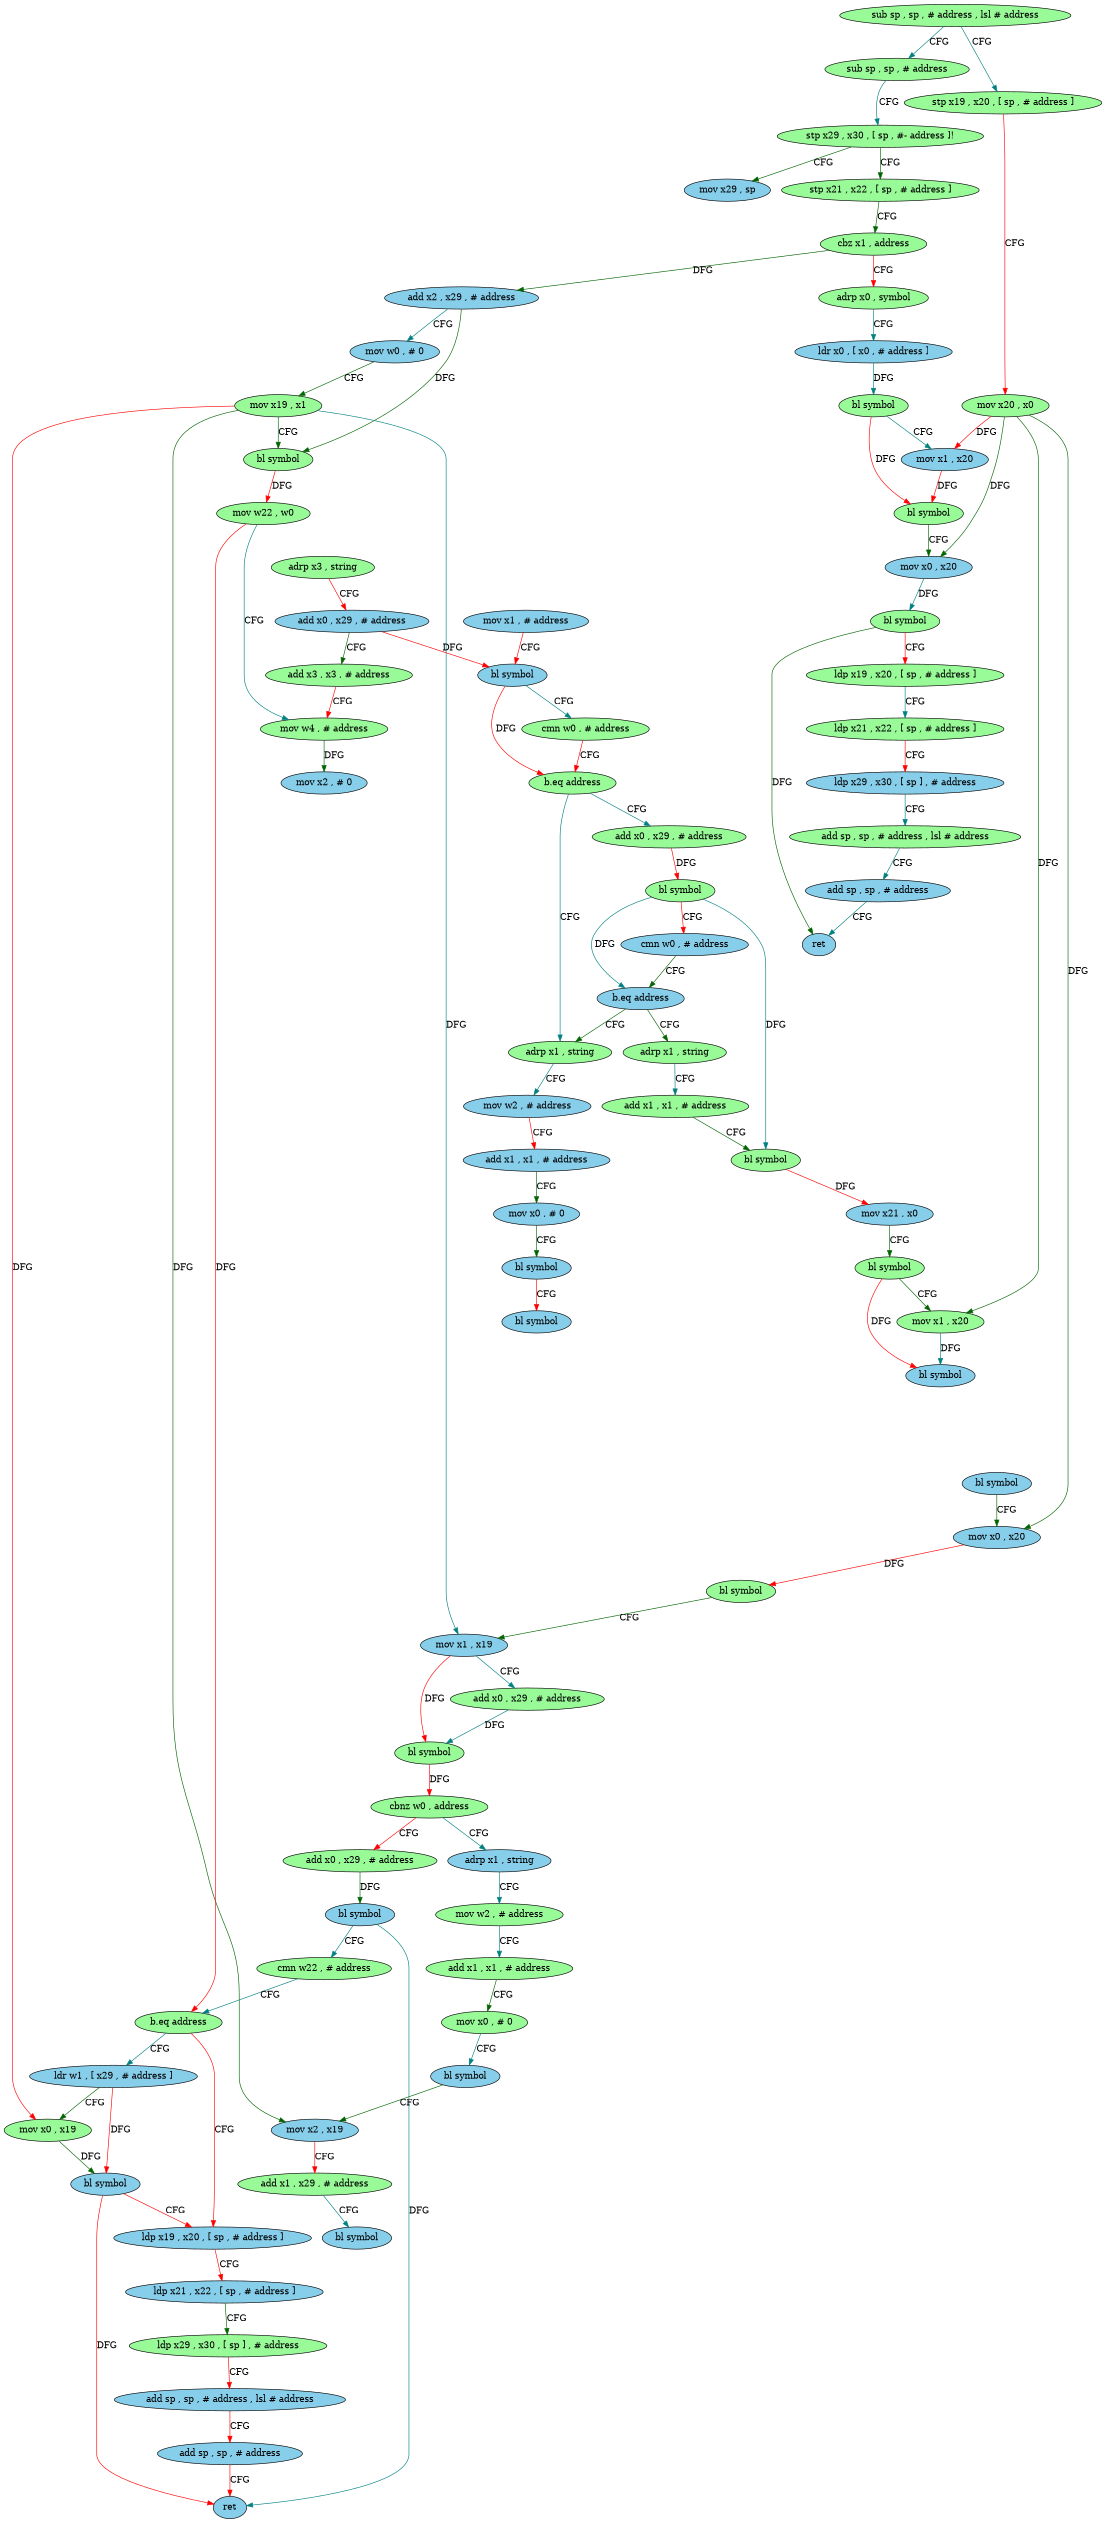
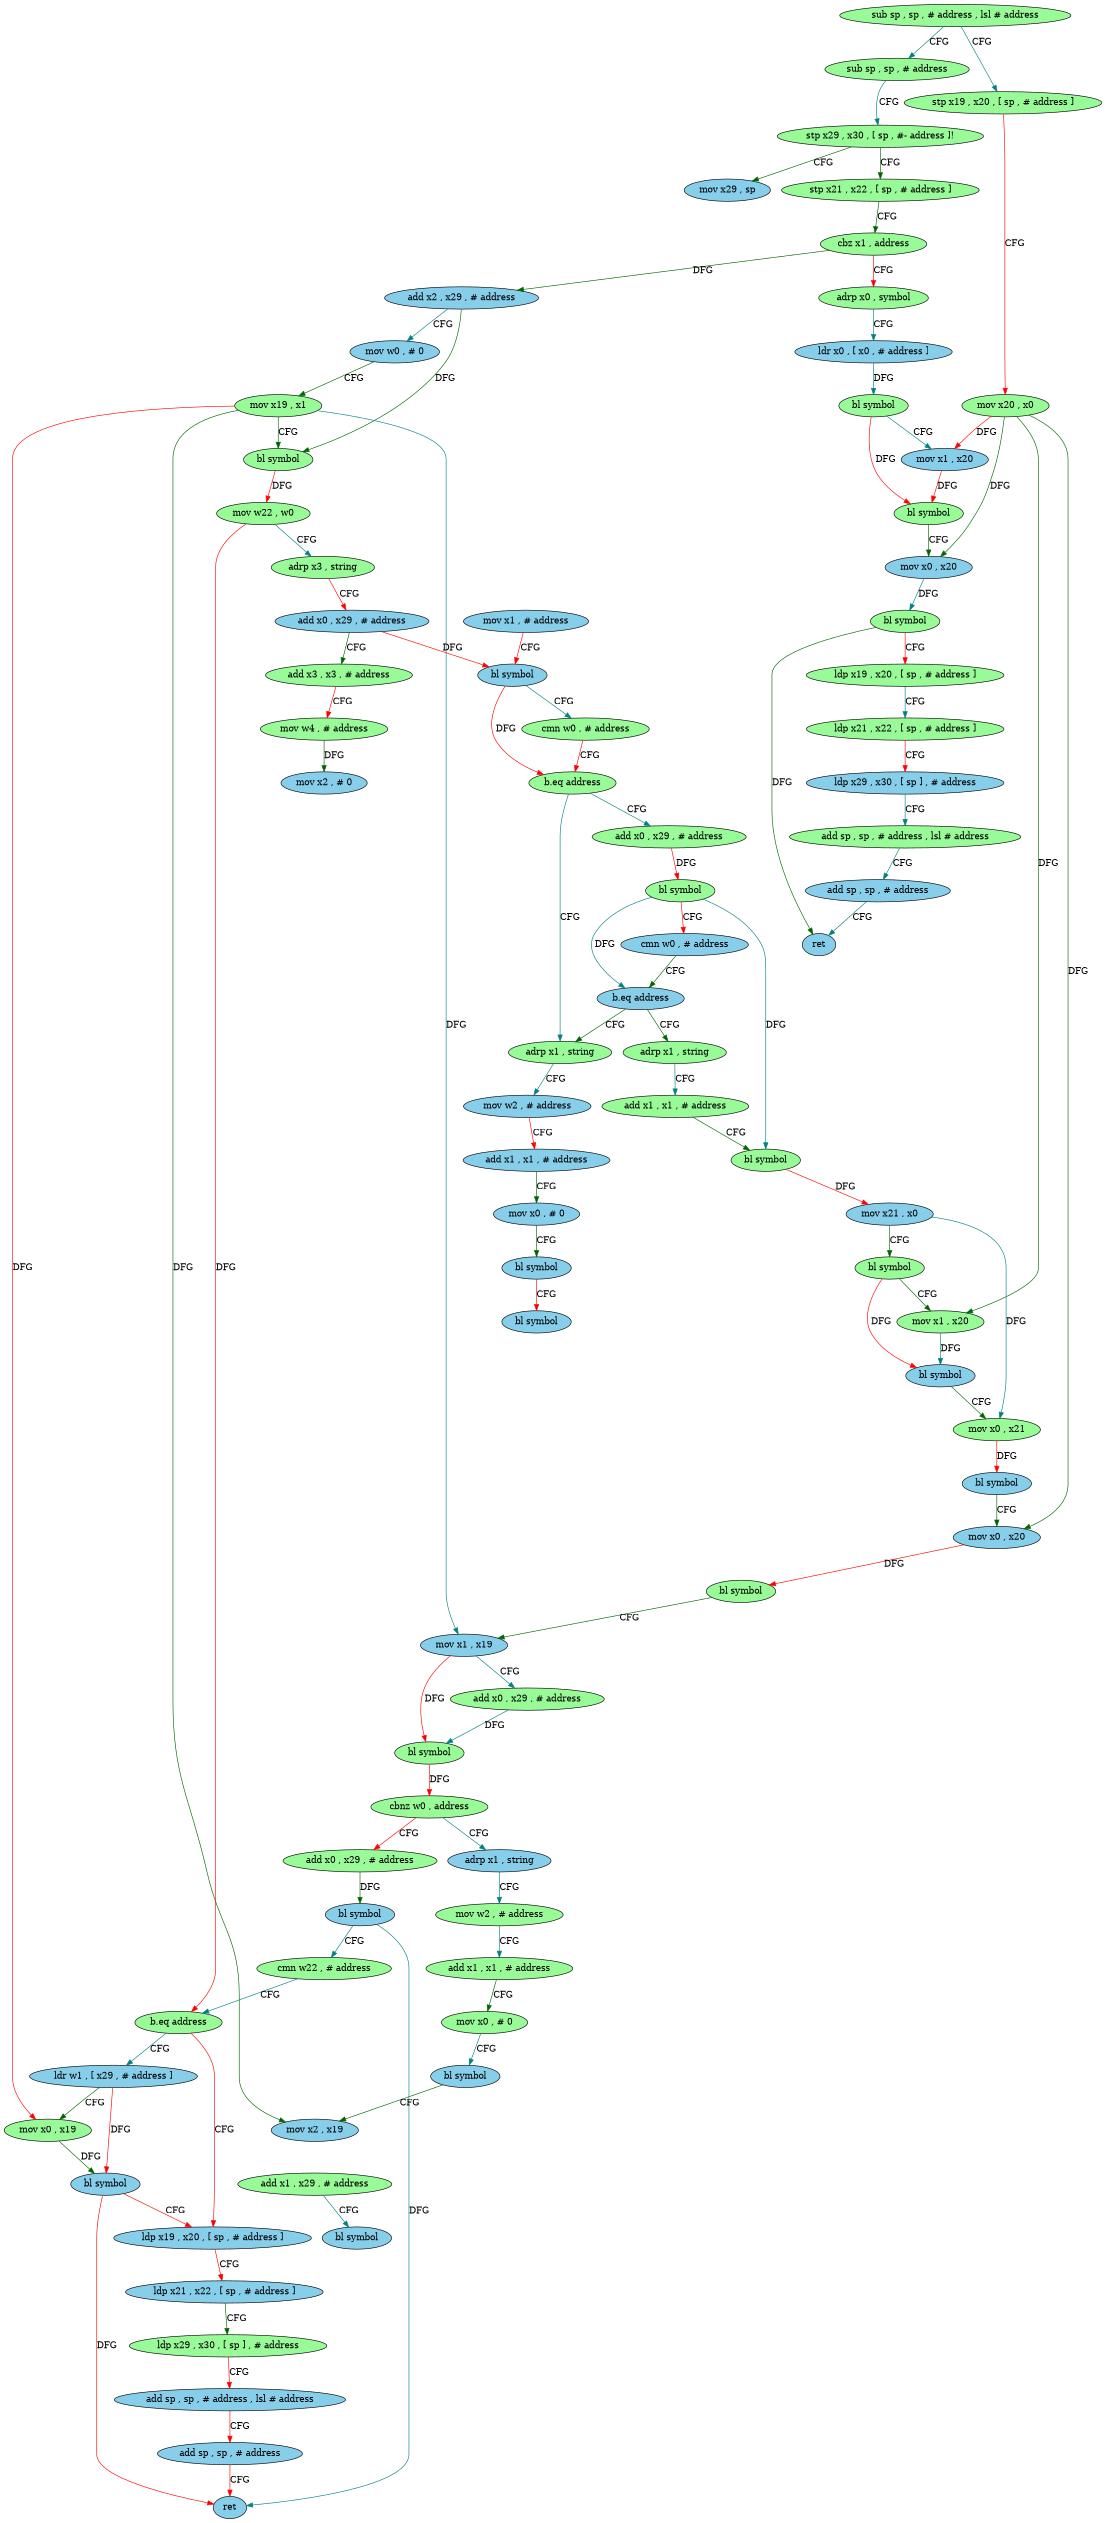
edge "mov w22 , w0" -> "mov w4 , # address": now "mov w22 , w0" -> "adrp x3 , string"
node "mov x0 , x21": added
edge "mov x2 , x19" -> "add x1 , x29 , # address": removed, label "CFG"
